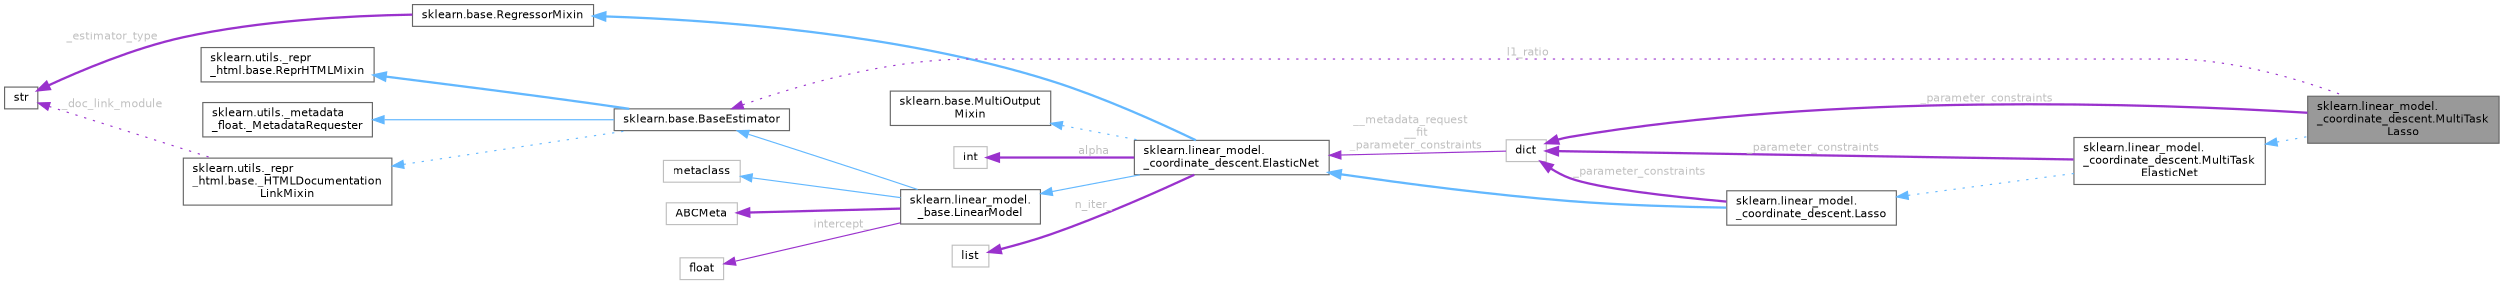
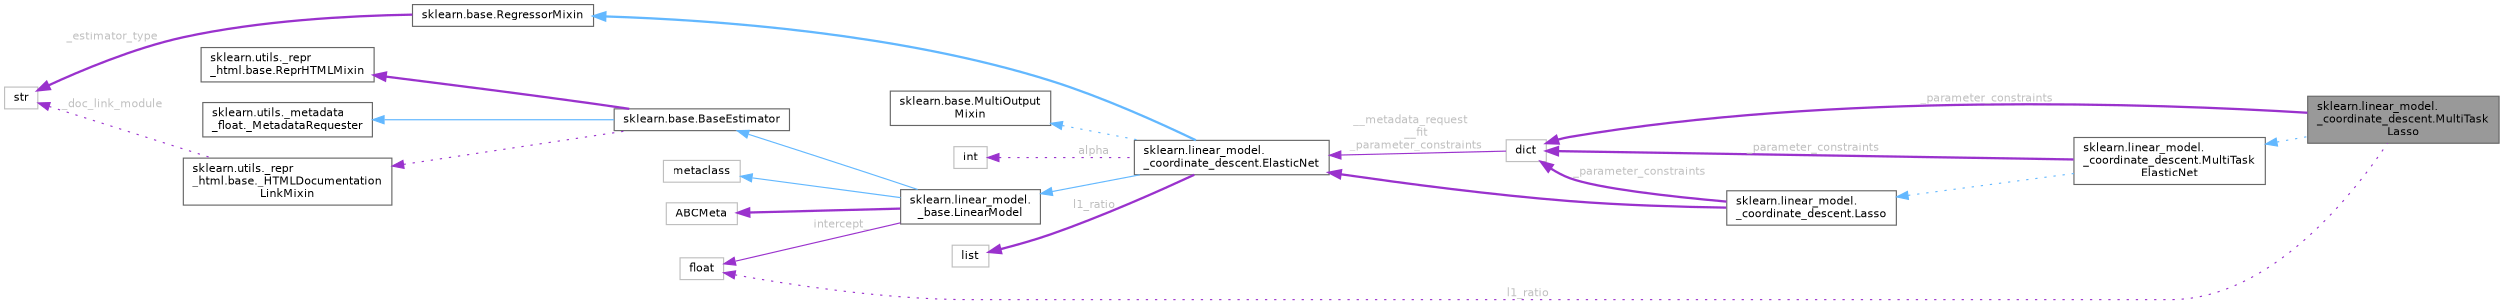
edge "sklearn.linear_model. _coordinate_descent.MultiTask Lasso" -> "sklearn.base.BaseEstimator": now "sklearn.linear_model. _coordinate_descent.MultiTask Lasso" -> "float"
edge "sklearn.base.BaseEstimator" -> "sklearn.utils._repr _html.base.ReprHTMLMixin": color steelblue1 -> darkorchid3
node "str": color gray40 -> grey75
edge "sklearn.base.BaseEstimator" -> "sklearn.utils._repr _html.base._HTMLDocumentation LinkMixin": color steelblue1 -> darkorchid3
edge "sklearn.linear_model. _coordinate_descent.ElasticNet" -> "int": style bold -> dotted
edge "sklearn.linear_model. _coordinate_descent.Lasso" -> "sklearn.linear_model. _coordinate_descent.ElasticNet": color steelblue1 -> darkorchid3
edge "sklearn.linear_model. _coordinate_descent.ElasticNet" -> "list": label " n_iter_" -> " l1_ratio"
